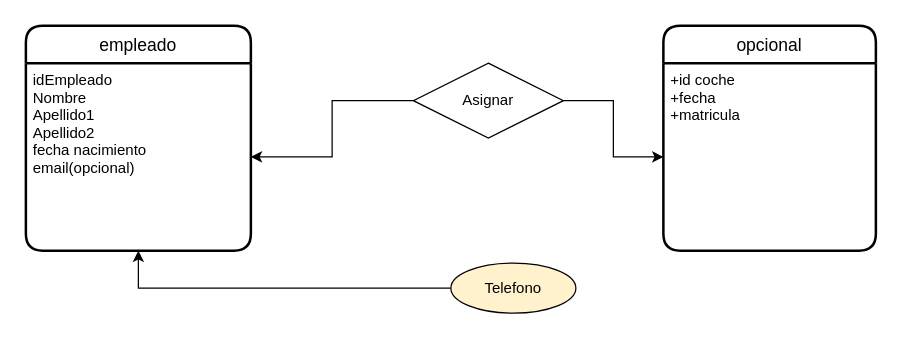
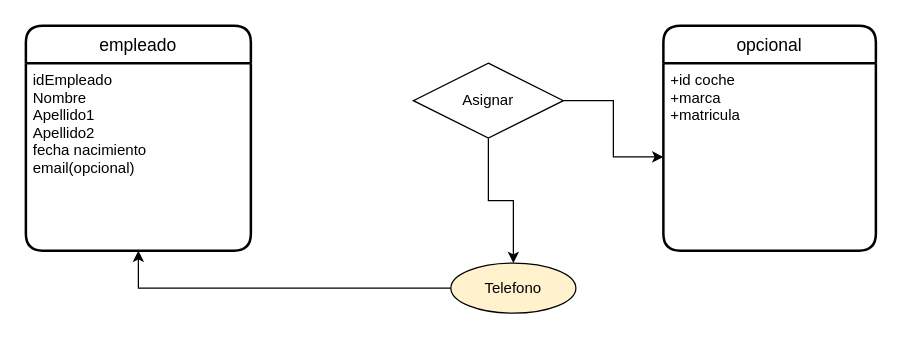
node "+id coche +fecha +matricula": label "+id coche +fecha +matricula" -> "+id coche +marca +matricula"
edge "Asignar" -> "idEmpleado Nombre Apellido1 Apellido2 fecha nacimiento email(opcional)": now "Asignar" -> "Telefono"
